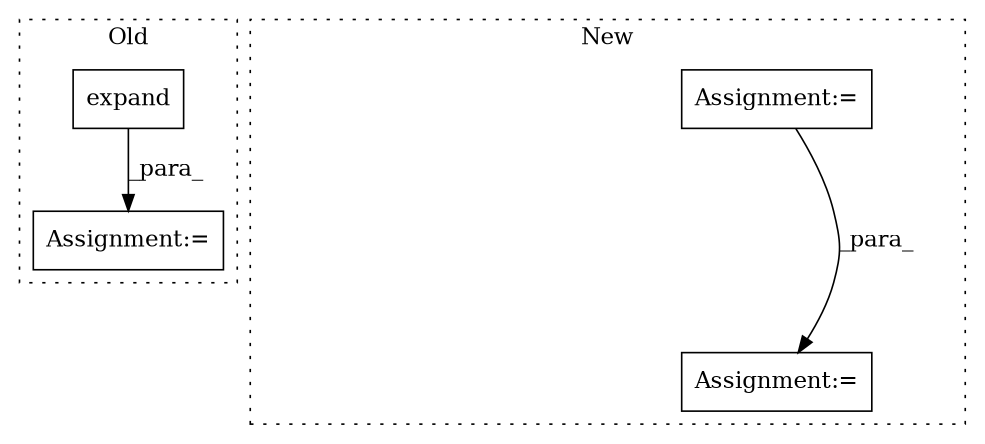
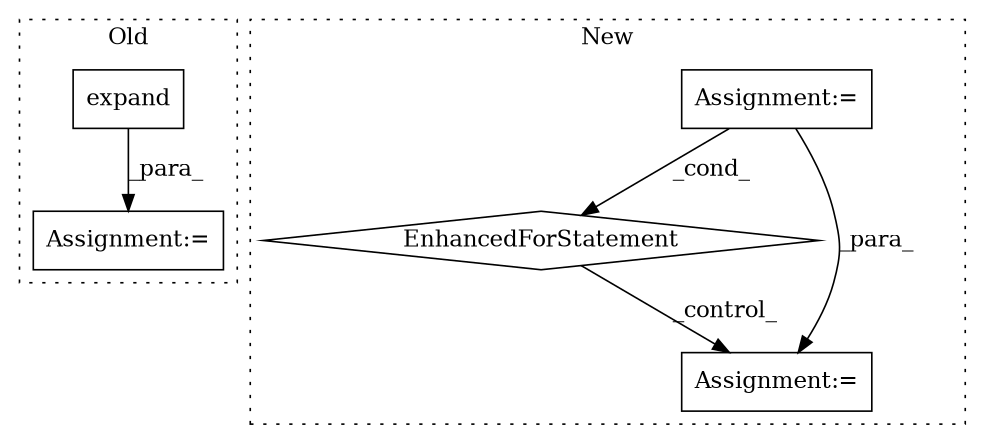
node "EnhancedForStatement": added
